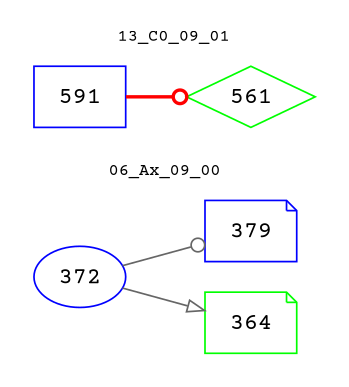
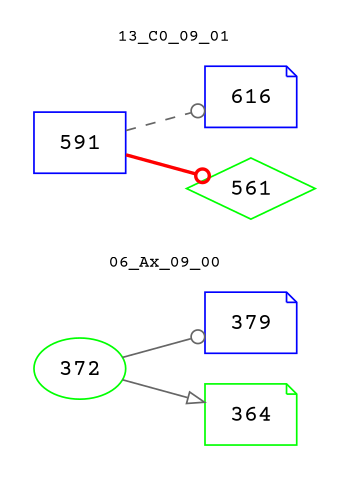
node "616": added
node "372": color blue -> green
